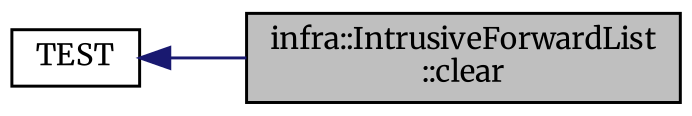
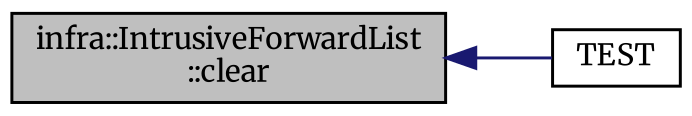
edge "infra::IntrusiveForwardList ::clear" -> "TEST": reversed
